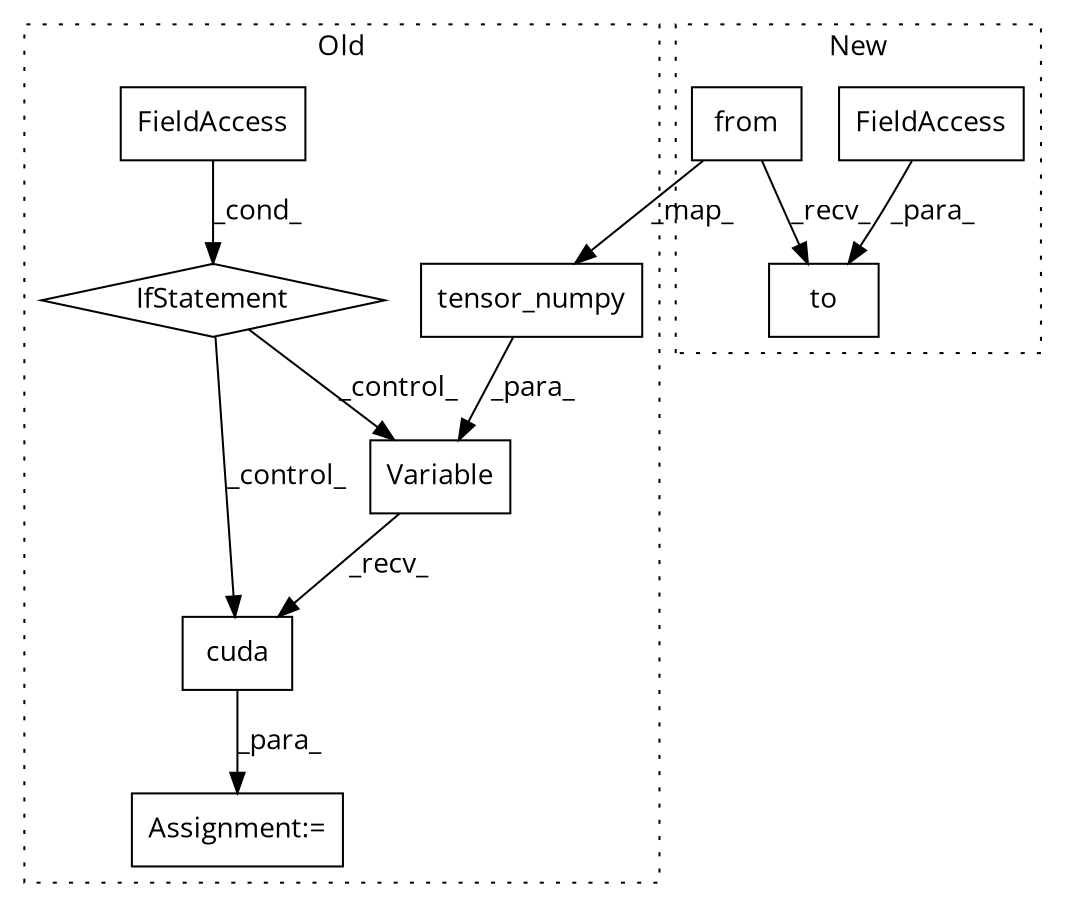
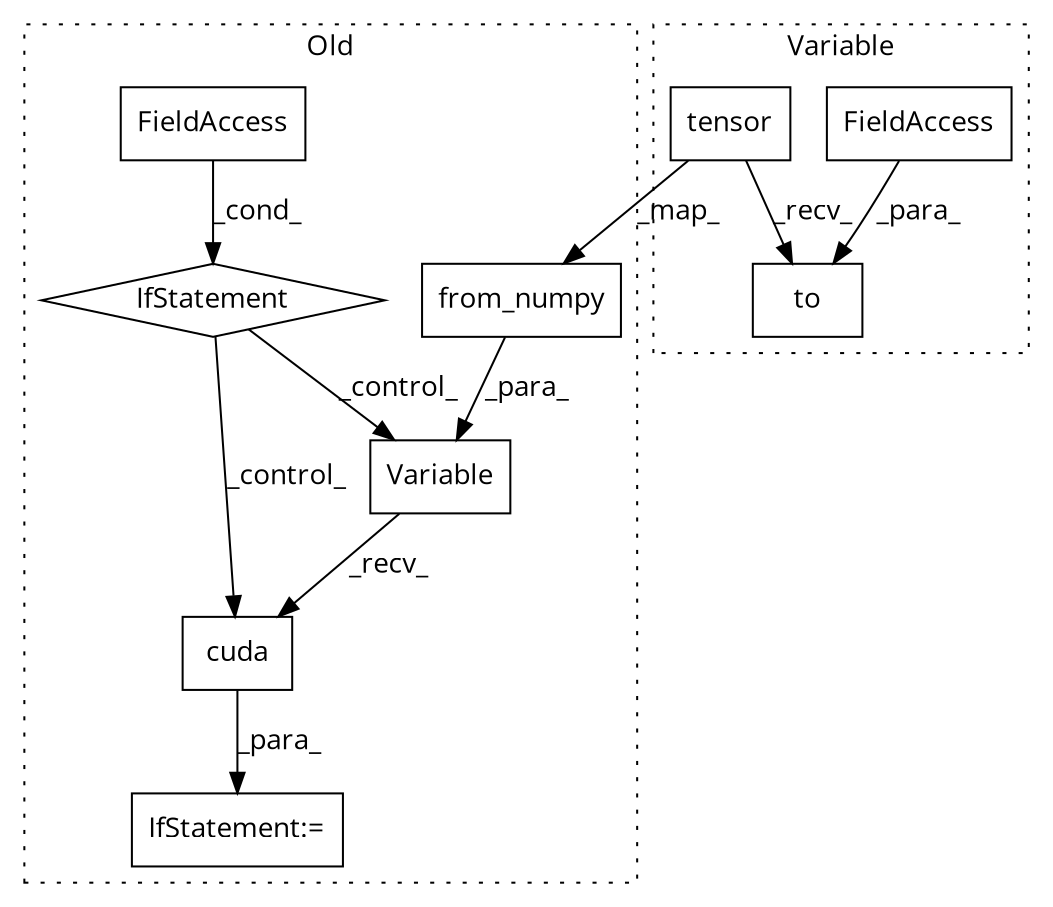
cluster "New": label "New" -> "Variable"
node "from": label "from" -> "tensor"
node "tensor_numpy": label "tensor_numpy" -> "from_numpy"
node "Assignment:=": label "Assignment:=" -> "IfStatement:="
